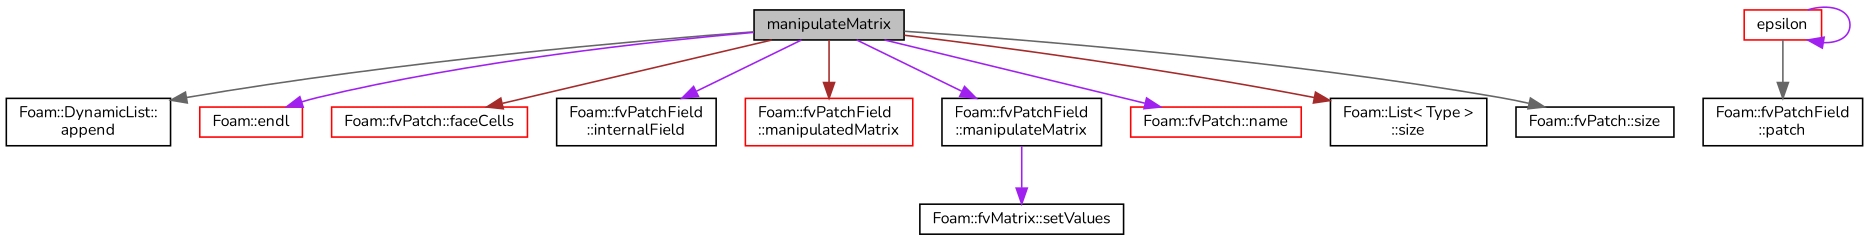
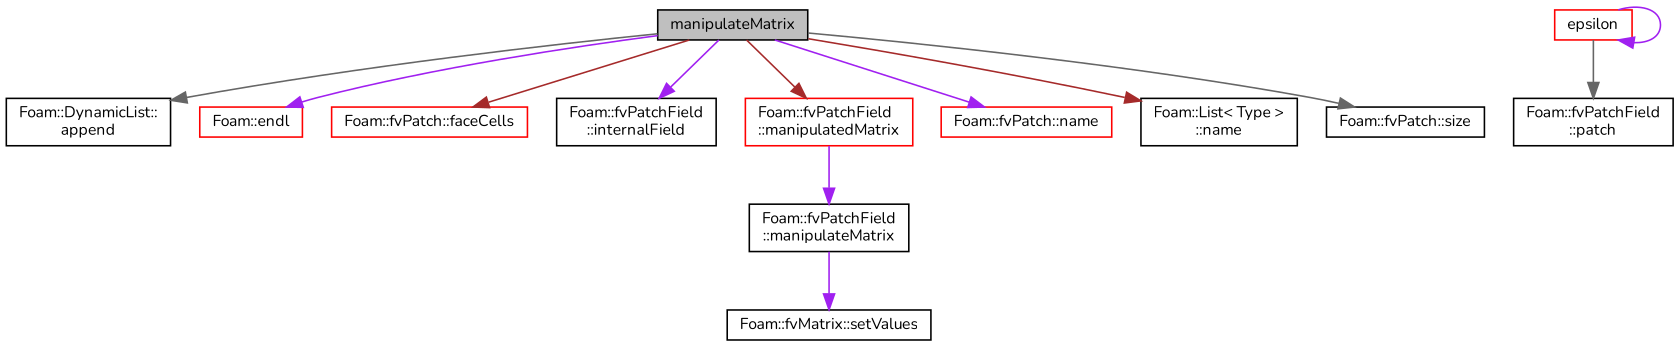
edge "manipulateMatrix" -> "Foam::fvPatchField ::manipulateMatrix": now "Foam::fvPatchField ::manipulatedMatrix" -> "Foam::fvPatchField ::manipulateMatrix"
node "Foam::List< Type > ::size": label "Foam::List< Type > ::size" -> "Foam::List< Type > ::name"
